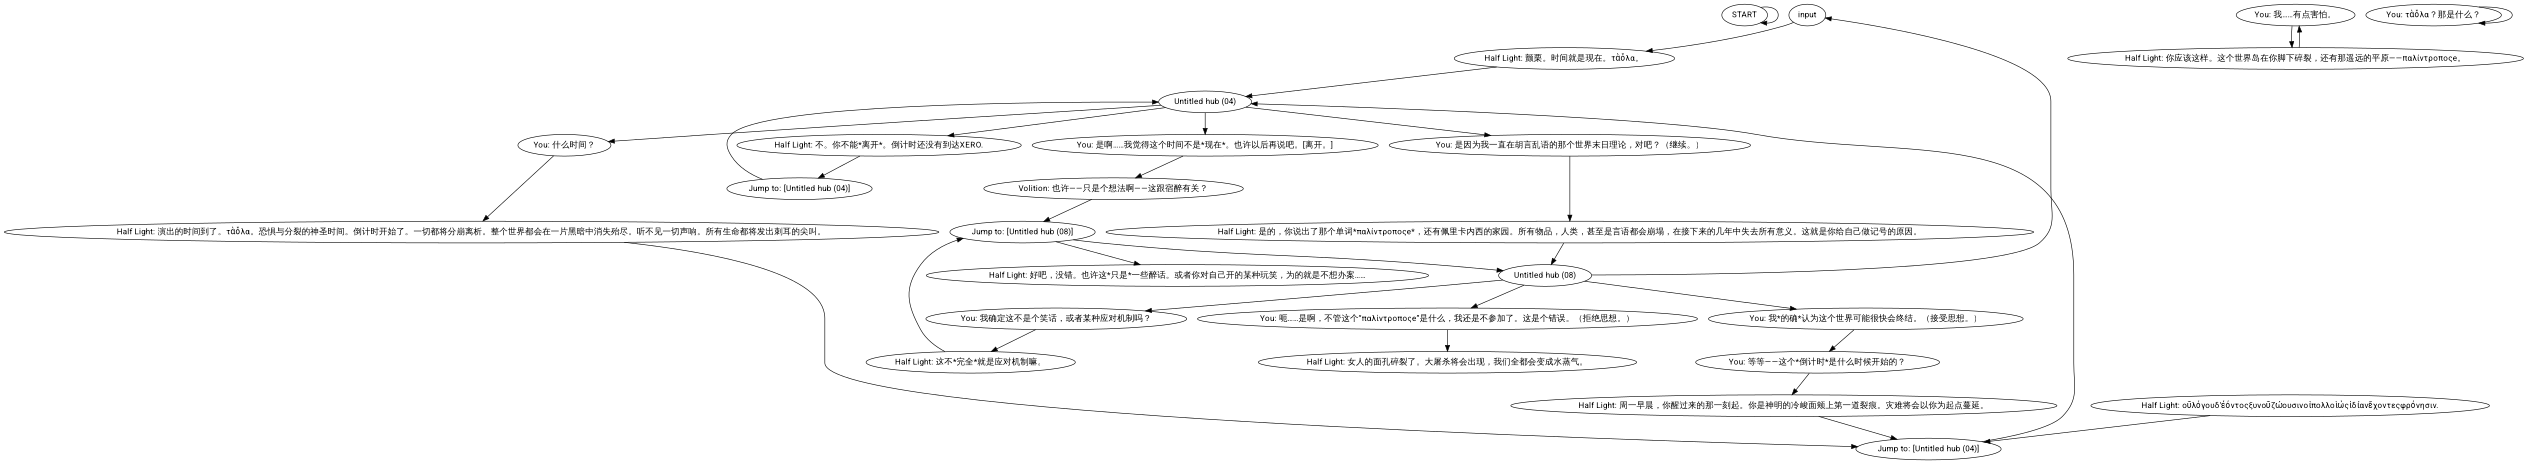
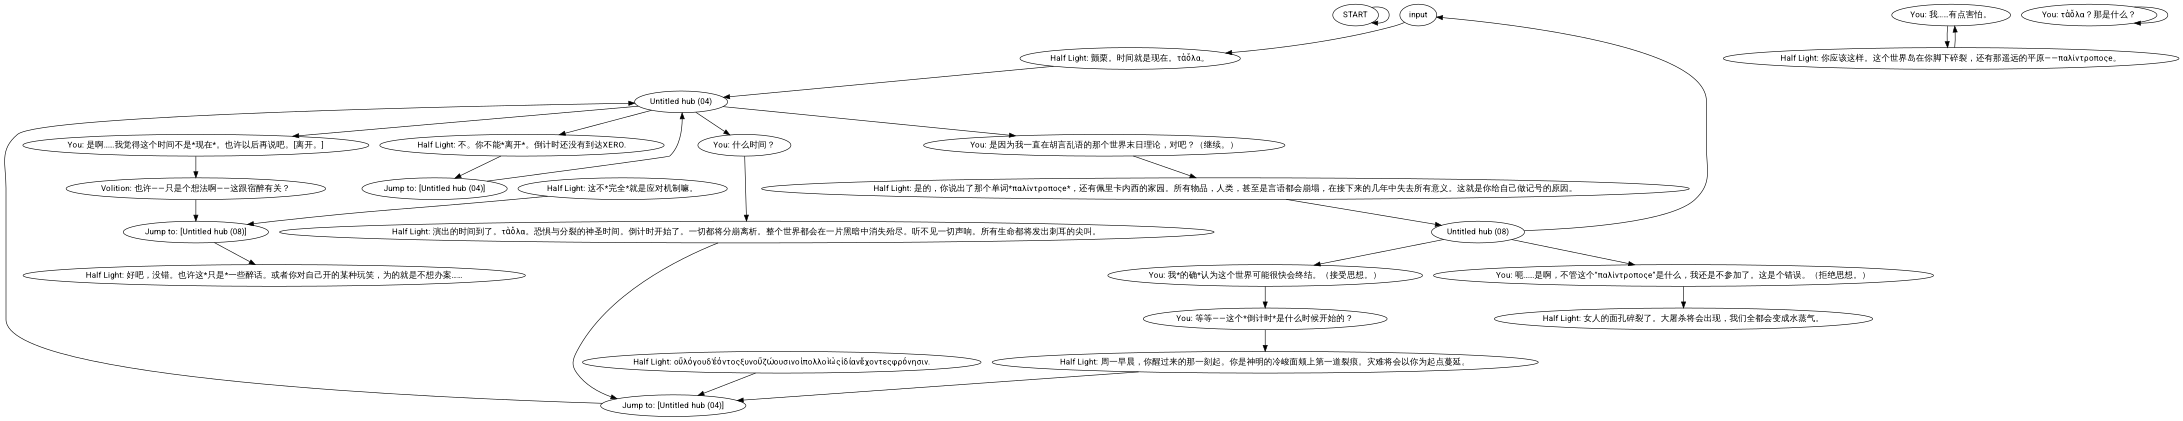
edge "Jump to: [Untitled hub (08)]" -> "Untitled hub (08)": removed
node "You: 我确定这不是个笑话，或者某种应对机制吗？": removed
